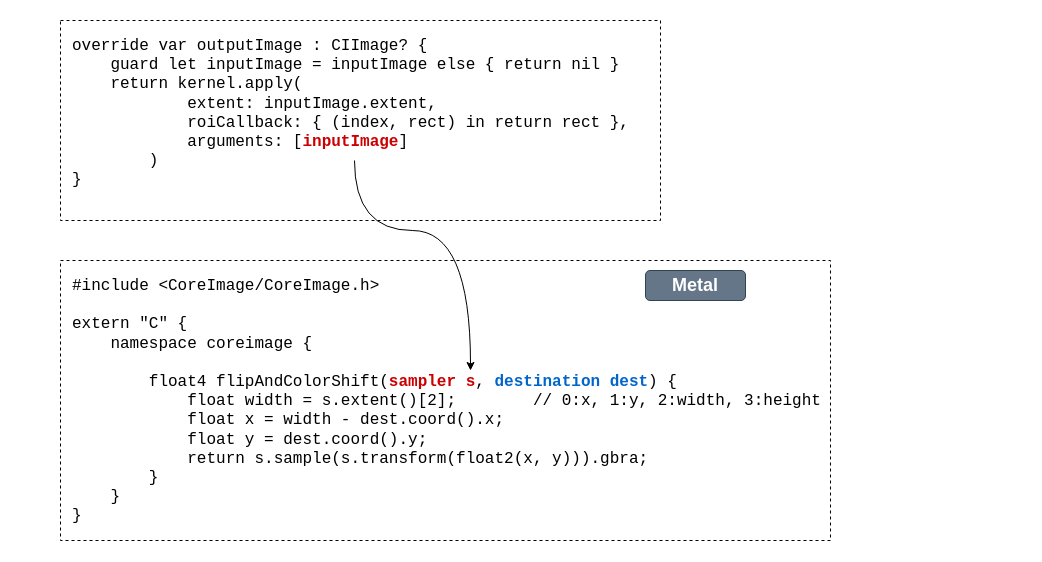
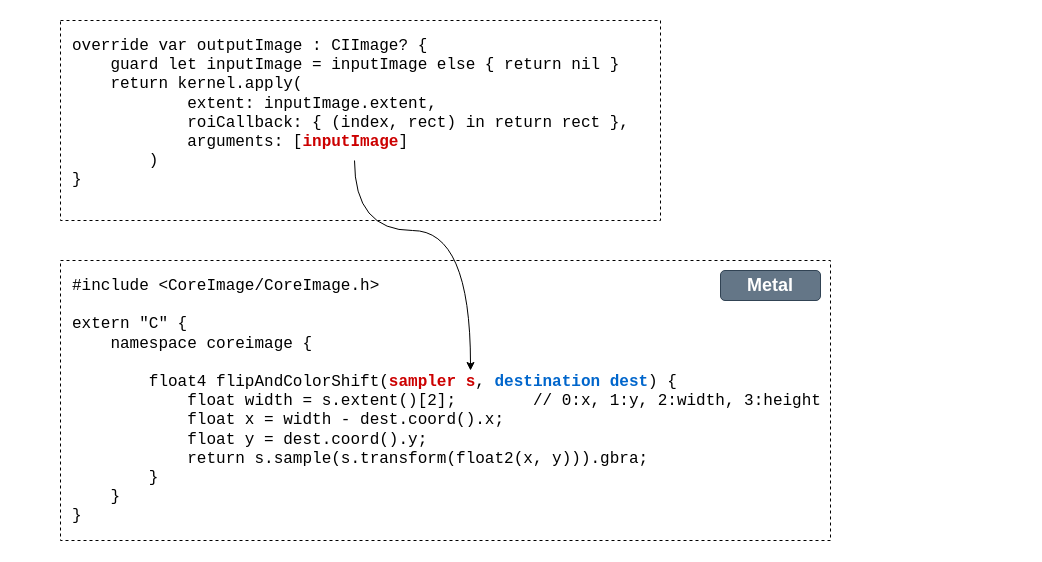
node "Metal": moved (696, 286) -> (771, 286)
